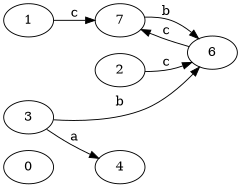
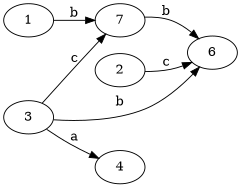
edge "1" -> "7": label "c" -> "b"
edge "6" -> "7": now "3" -> "7"
node "0": removed
